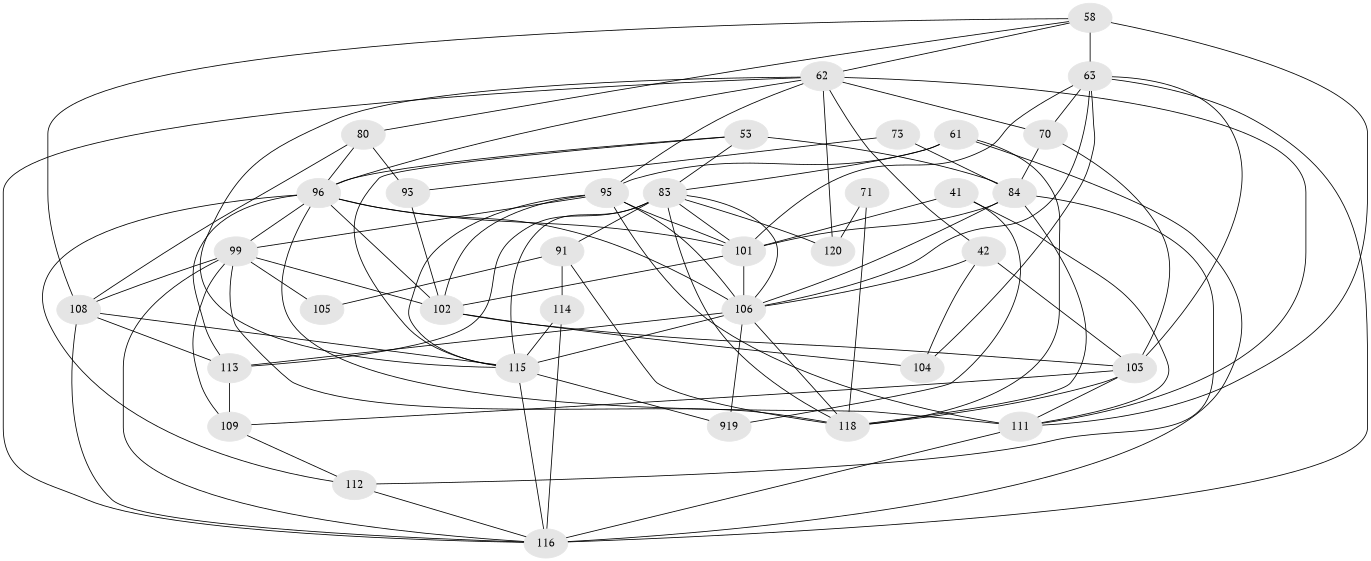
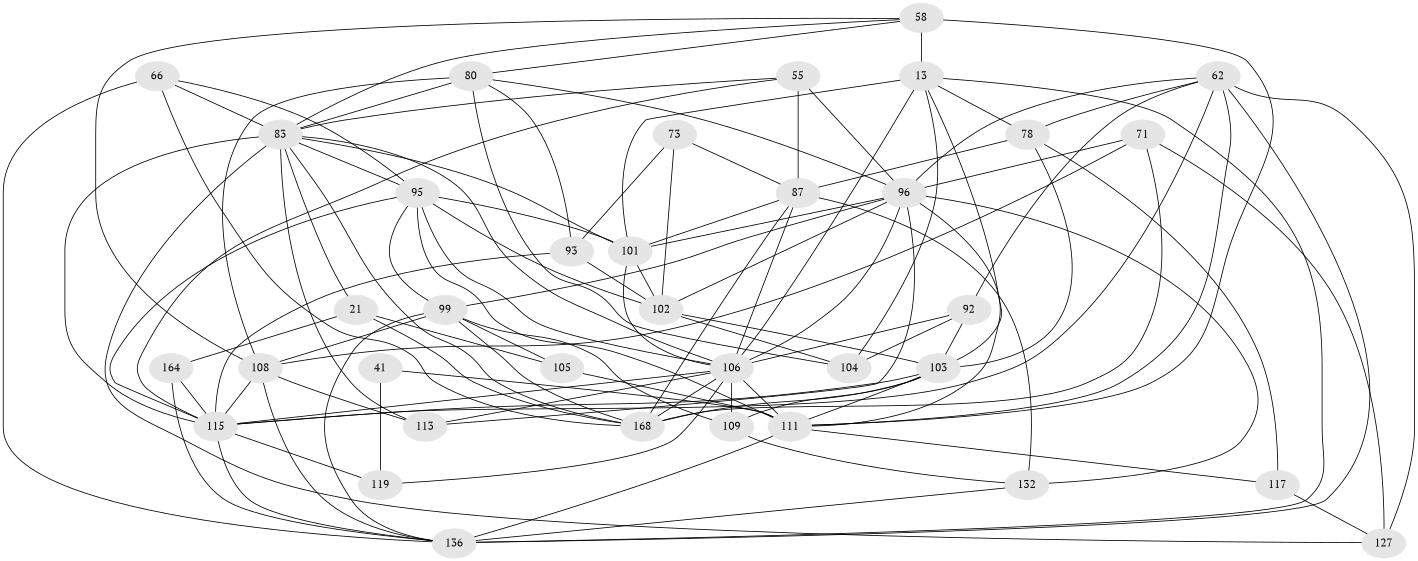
edge "58" -- "62": now "58" -- "83"
node "63": label "63" -> "13"
edge "80" -- "83": added
edge "62" -- "95": now "83" -- "95"
node "53": label "53" -> "55"
node "61": label "61" -> "66"
node "70": label "70" -> "78"
edge "71" -- "96": added
node "84": label "84" -> "87"
edge "41" -- "101": removed
node "91": label "91" -> "21"
node "120": label "120" -> "127"
node "42": label "42" -> "92"
edge "99" -- "102": now "73" -- "102"
edge "93" -- "115": added
edge "80" -- "104": added
node "114": label "114" -> "164"
edge "71" -- "108": added
edge "106" -- "111": added
edge "105" -- "111": added
edge "113" -- "109": now "106" -- "109"
edge "103" -- "115": added
node "919": label "919" -> "119"
node "118": label "118" -> "168"
node "112": label "112" -> "132"
node "117": added
node "116": label "116" -> "136"
